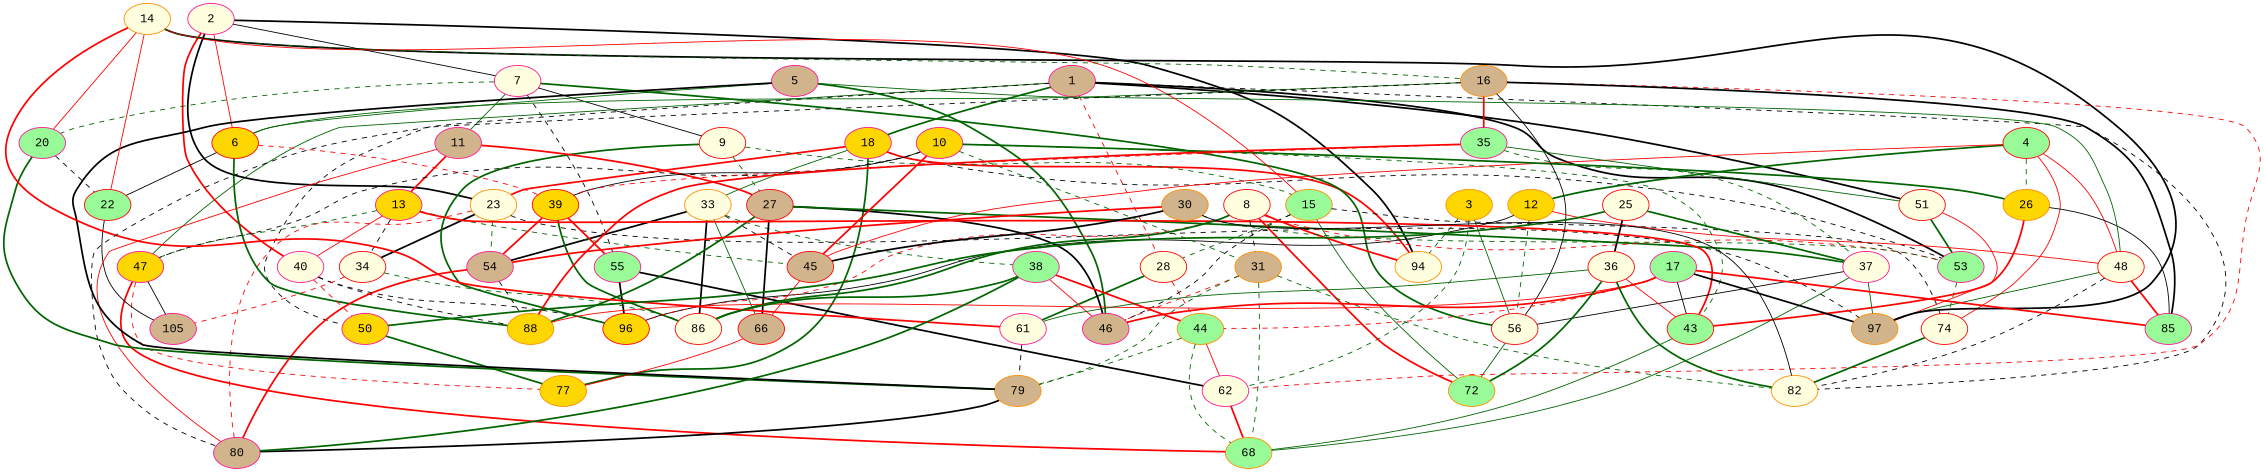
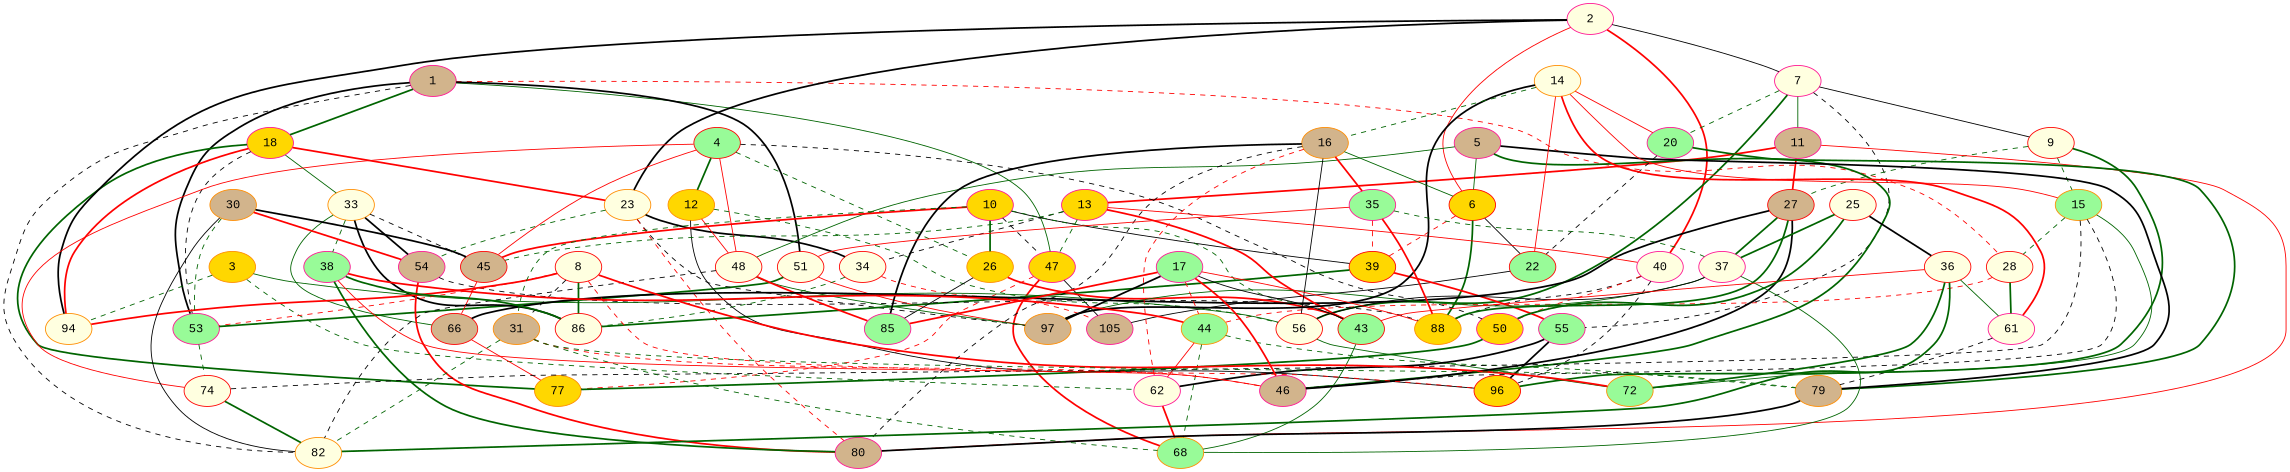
edge "1" -- "50": now "4" -- "50"
edge "35" -- "51": color darkgreen -> red
edge "39" -- "54": removed
